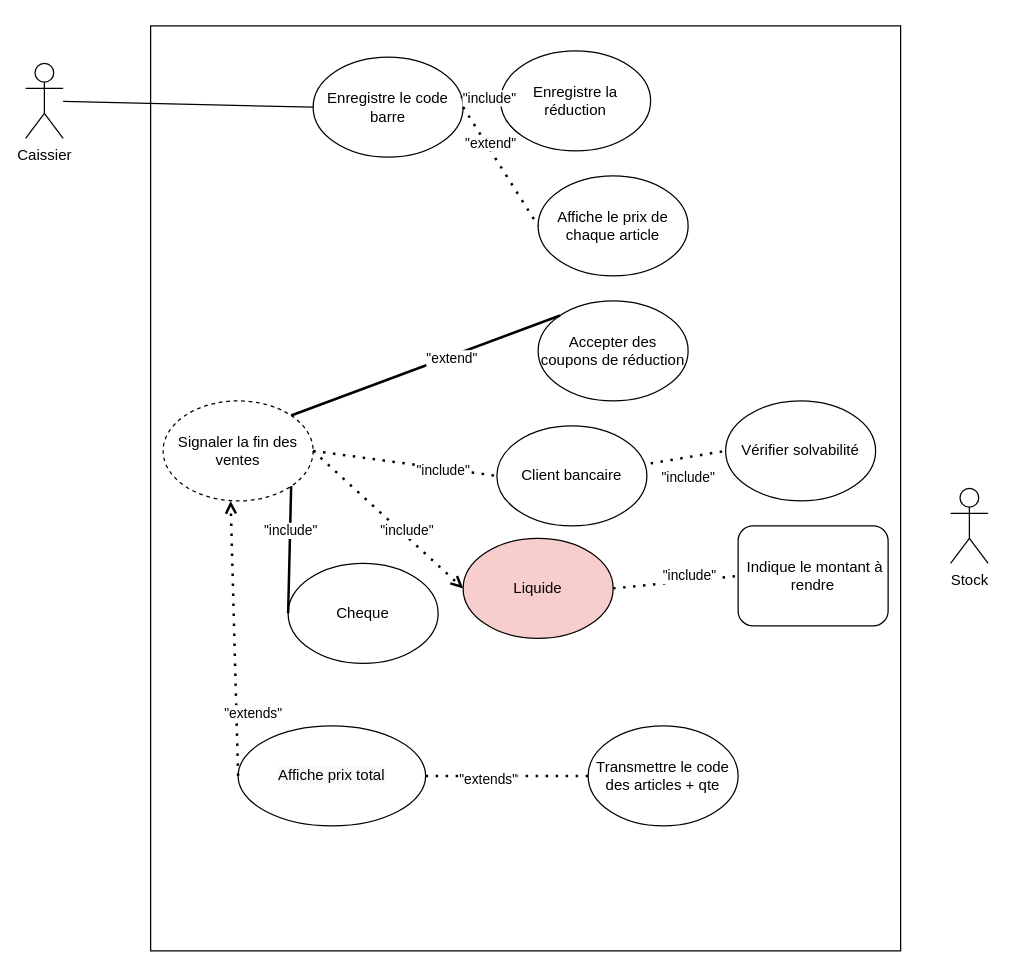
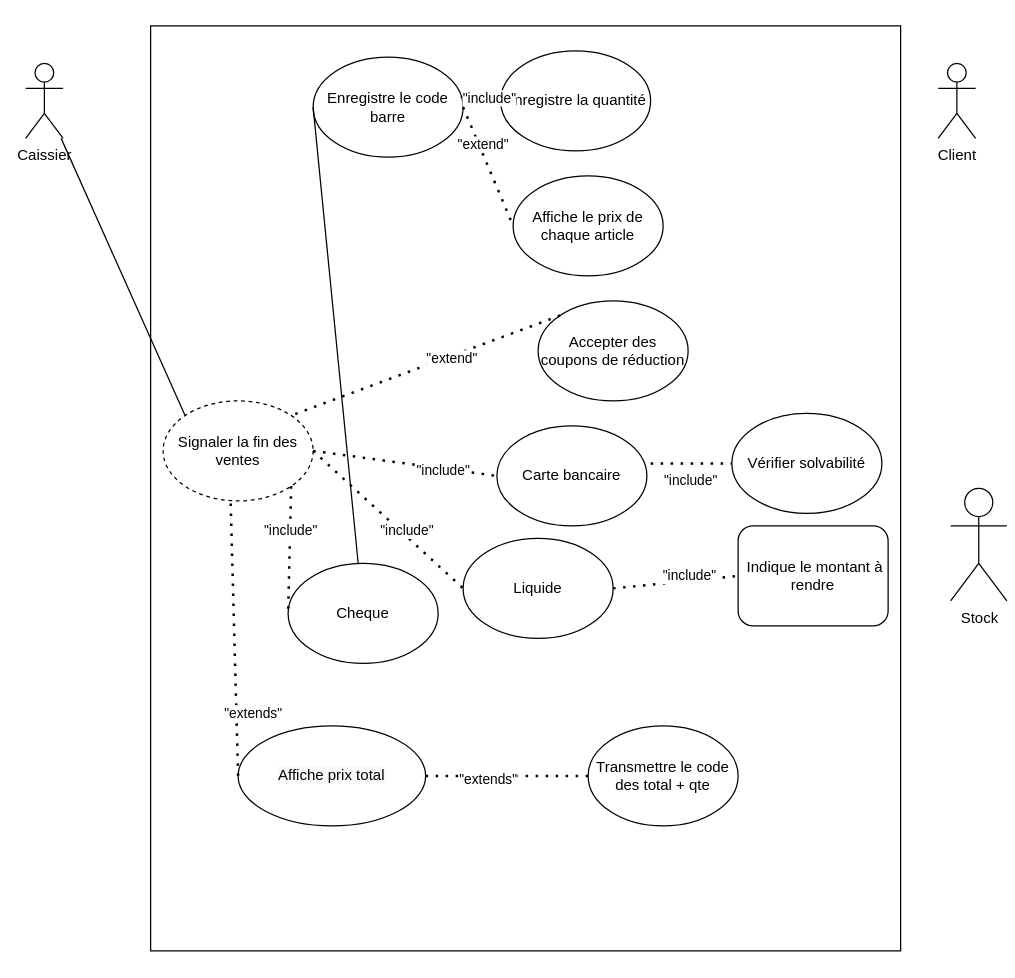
node "Enregistre la réduction": label "Enregistre la réduction" -> "Enregistre la quantité"
node "Client": added
edge "Caissier" -- "Enregistre le code barre": now "Cheque" -- "Enregistre le code barre"
node "Affiche le prix de chaque article": moved (613, 226) -> (588, 226)
edge "Caissier" -- "Signaler la fin des ventes": added
edge "Accepter des coupons de réduction" -- "Signaler la fin des ventes": style solid -> dashed
node "Vérifier solvabilité": moved (801, 451) -> (807, 463)
node "Client bancaire": label "Client bancaire" -> "Carte bancaire"
edge "Affiche prix total" -> "Signaler la fin des ventes": arrowhead open -> none
node "Stock": size 38x75 -> 56x113
edge "Signaler la fin des ventes" -- "Cheque": style solid -> dashed
edge "Signaler la fin des ventes" -> "Liquide": arrowhead open -> none
node "Liquide": fillcolor #f8cecc -> #ffffff
node "Transmettre le code des articles + qte": label "Transmettre le code des articles + qte" -> "Transmettre le code des total + qte"
